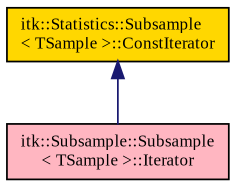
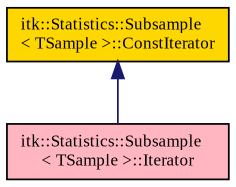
node "itk::Subsample::Subsample < TSample >::Iterator": label "itk::Subsample::Subsample < TSample >::Iterator" -> "itk::Statistics::Subsample < TSample >::Iterator"
